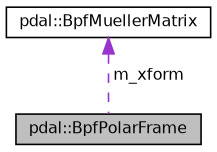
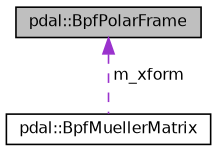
edge "pdal::BpfPolarFrame" -> "pdal::BpfMuellerMatrix": reversed
